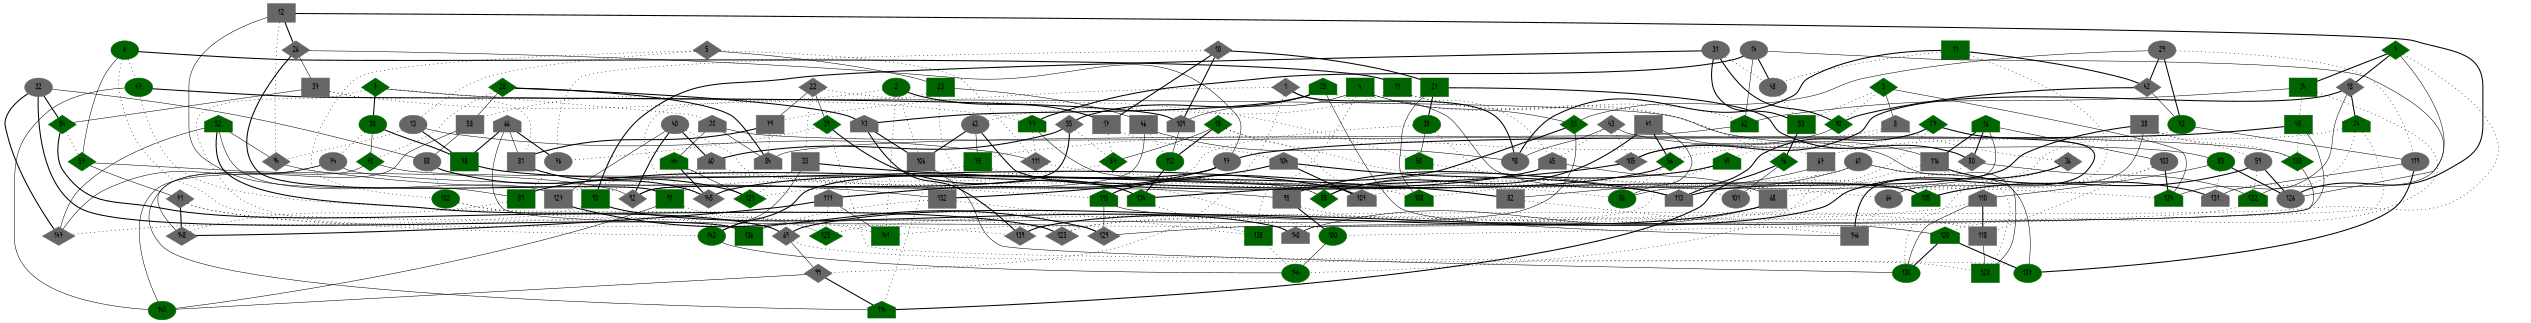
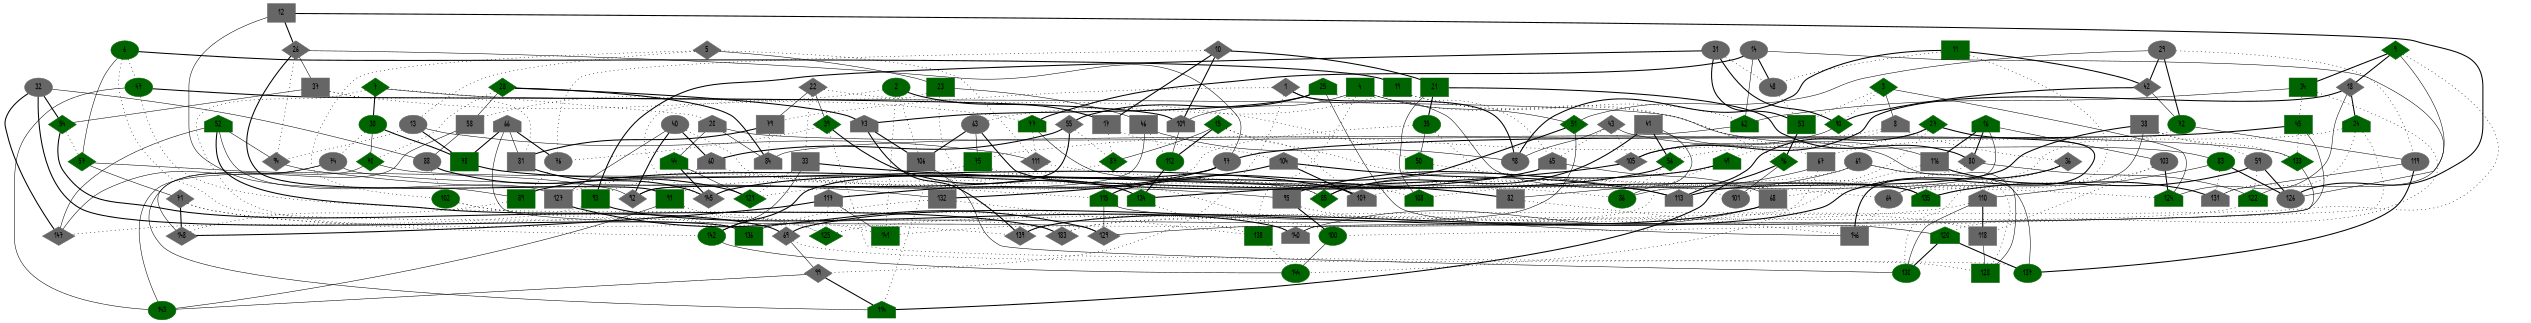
edge "12" -- "94": now "26" -- "94"
node "123": label "123" -> "183"
